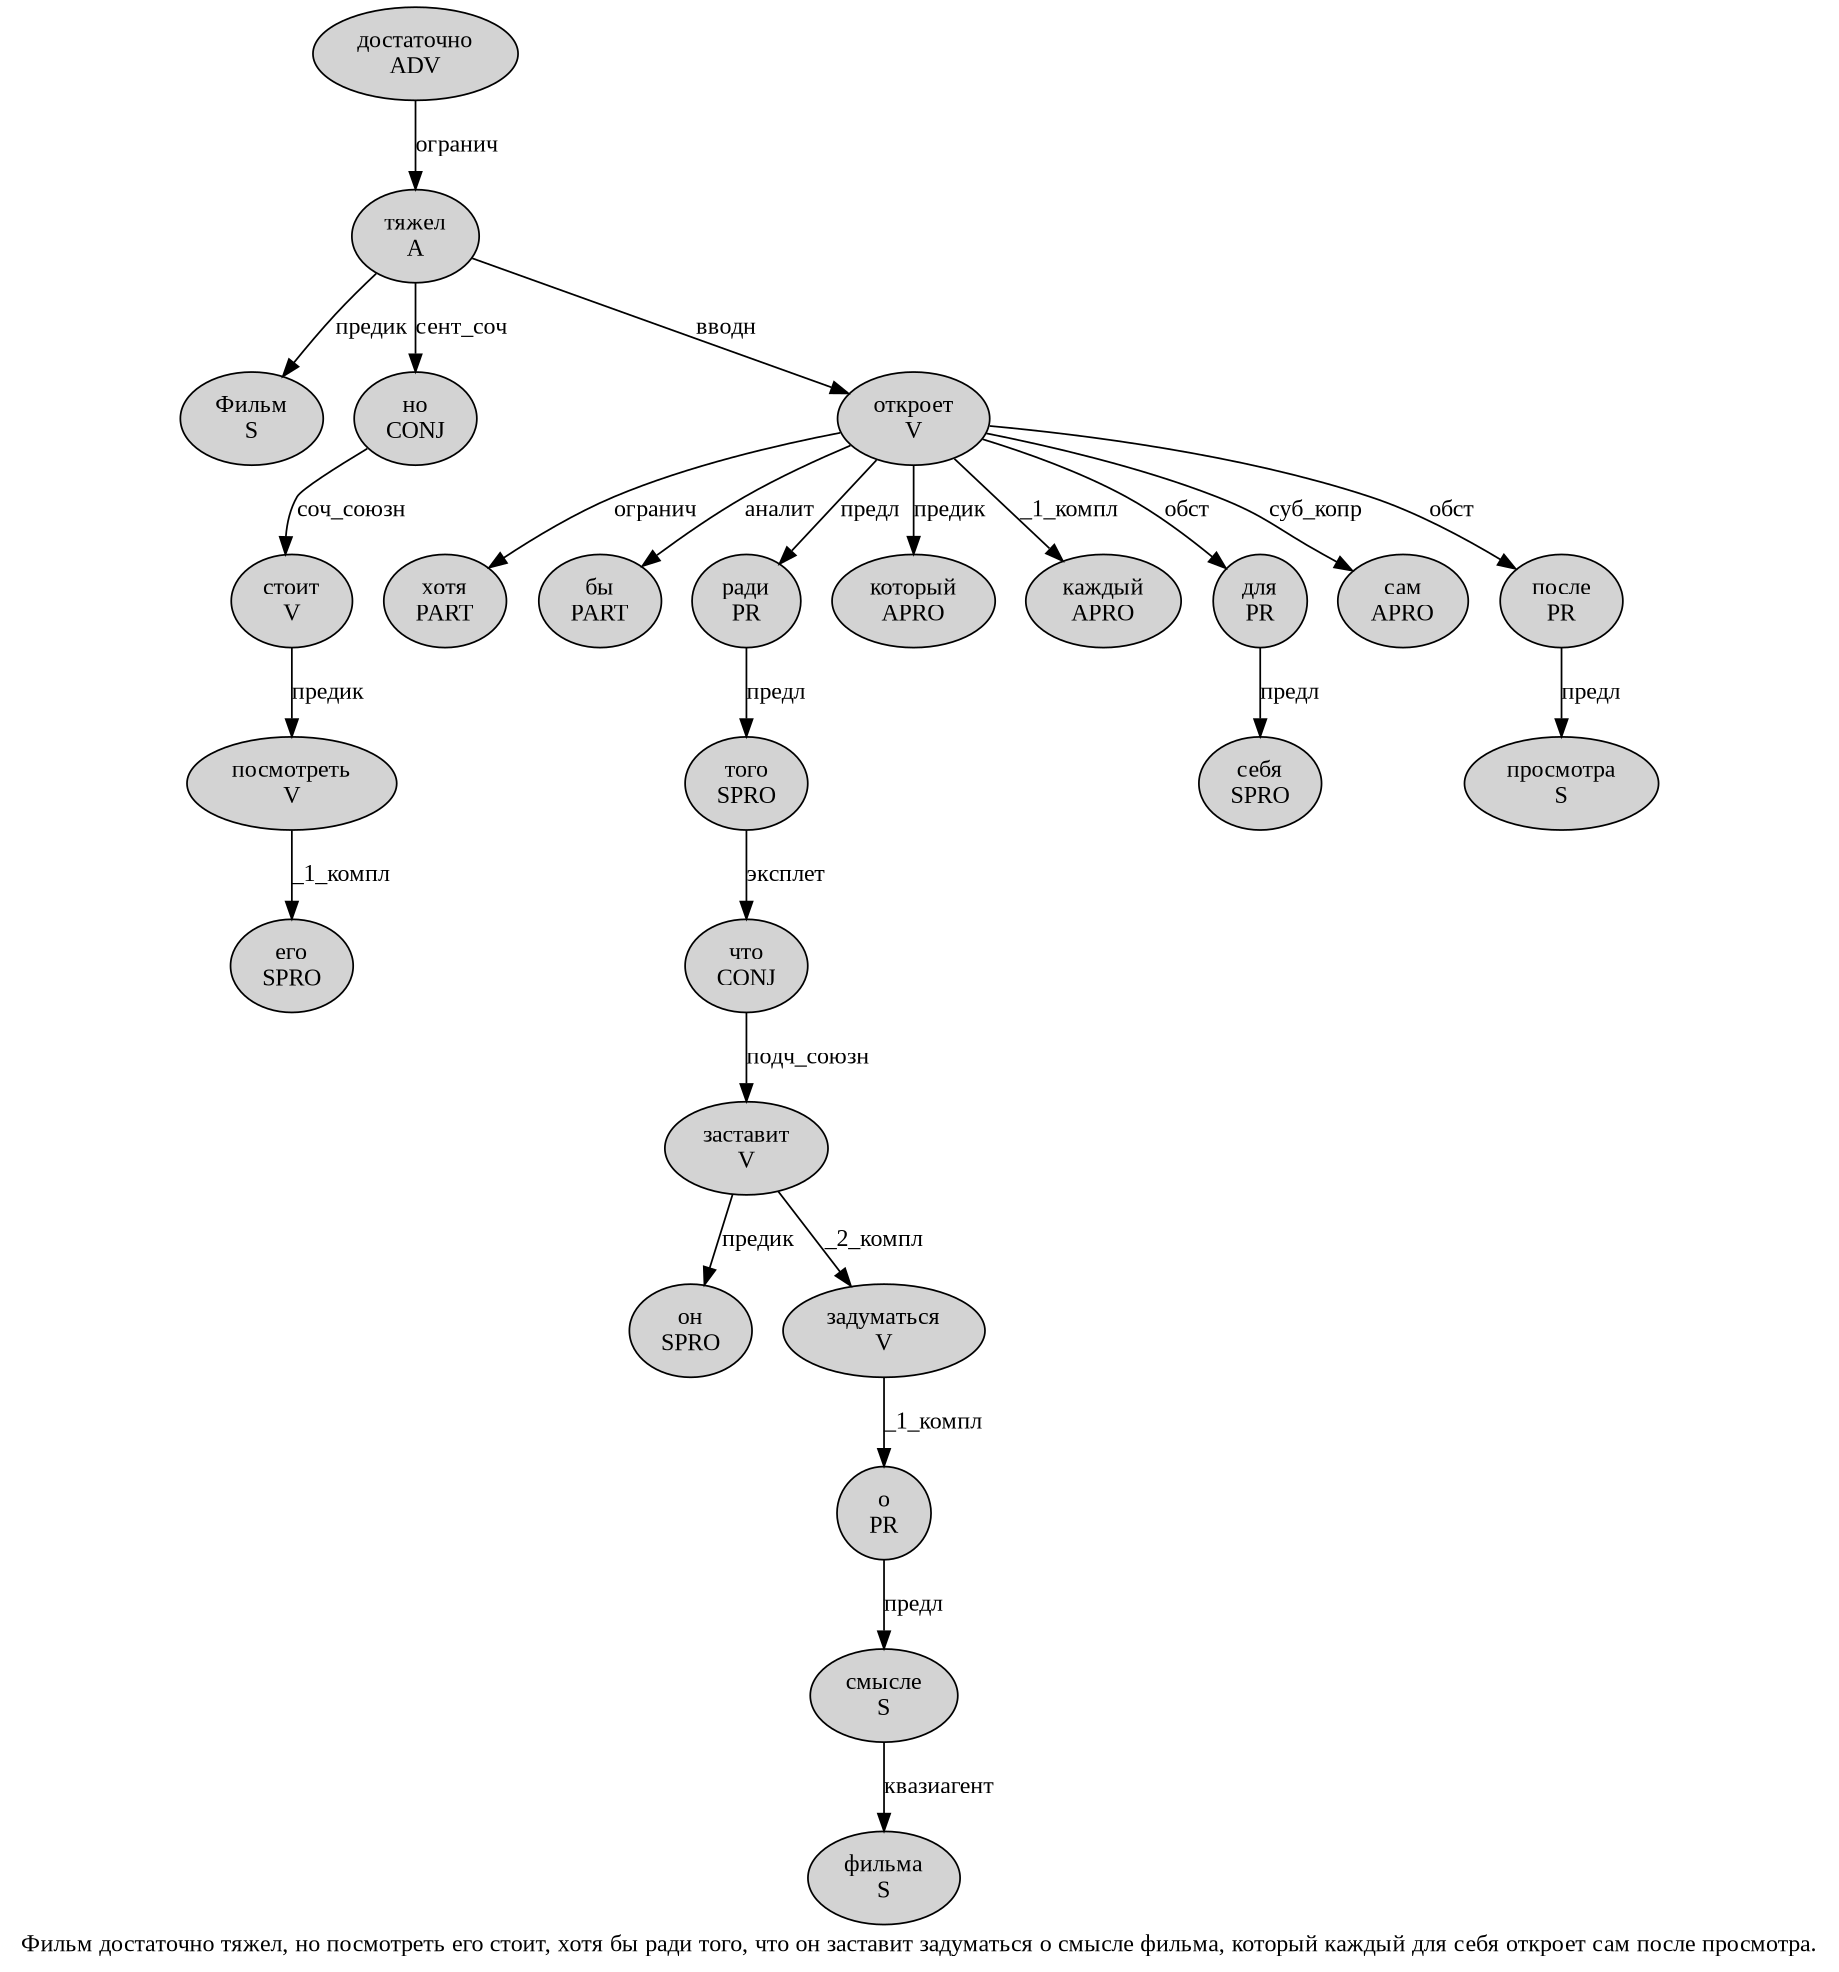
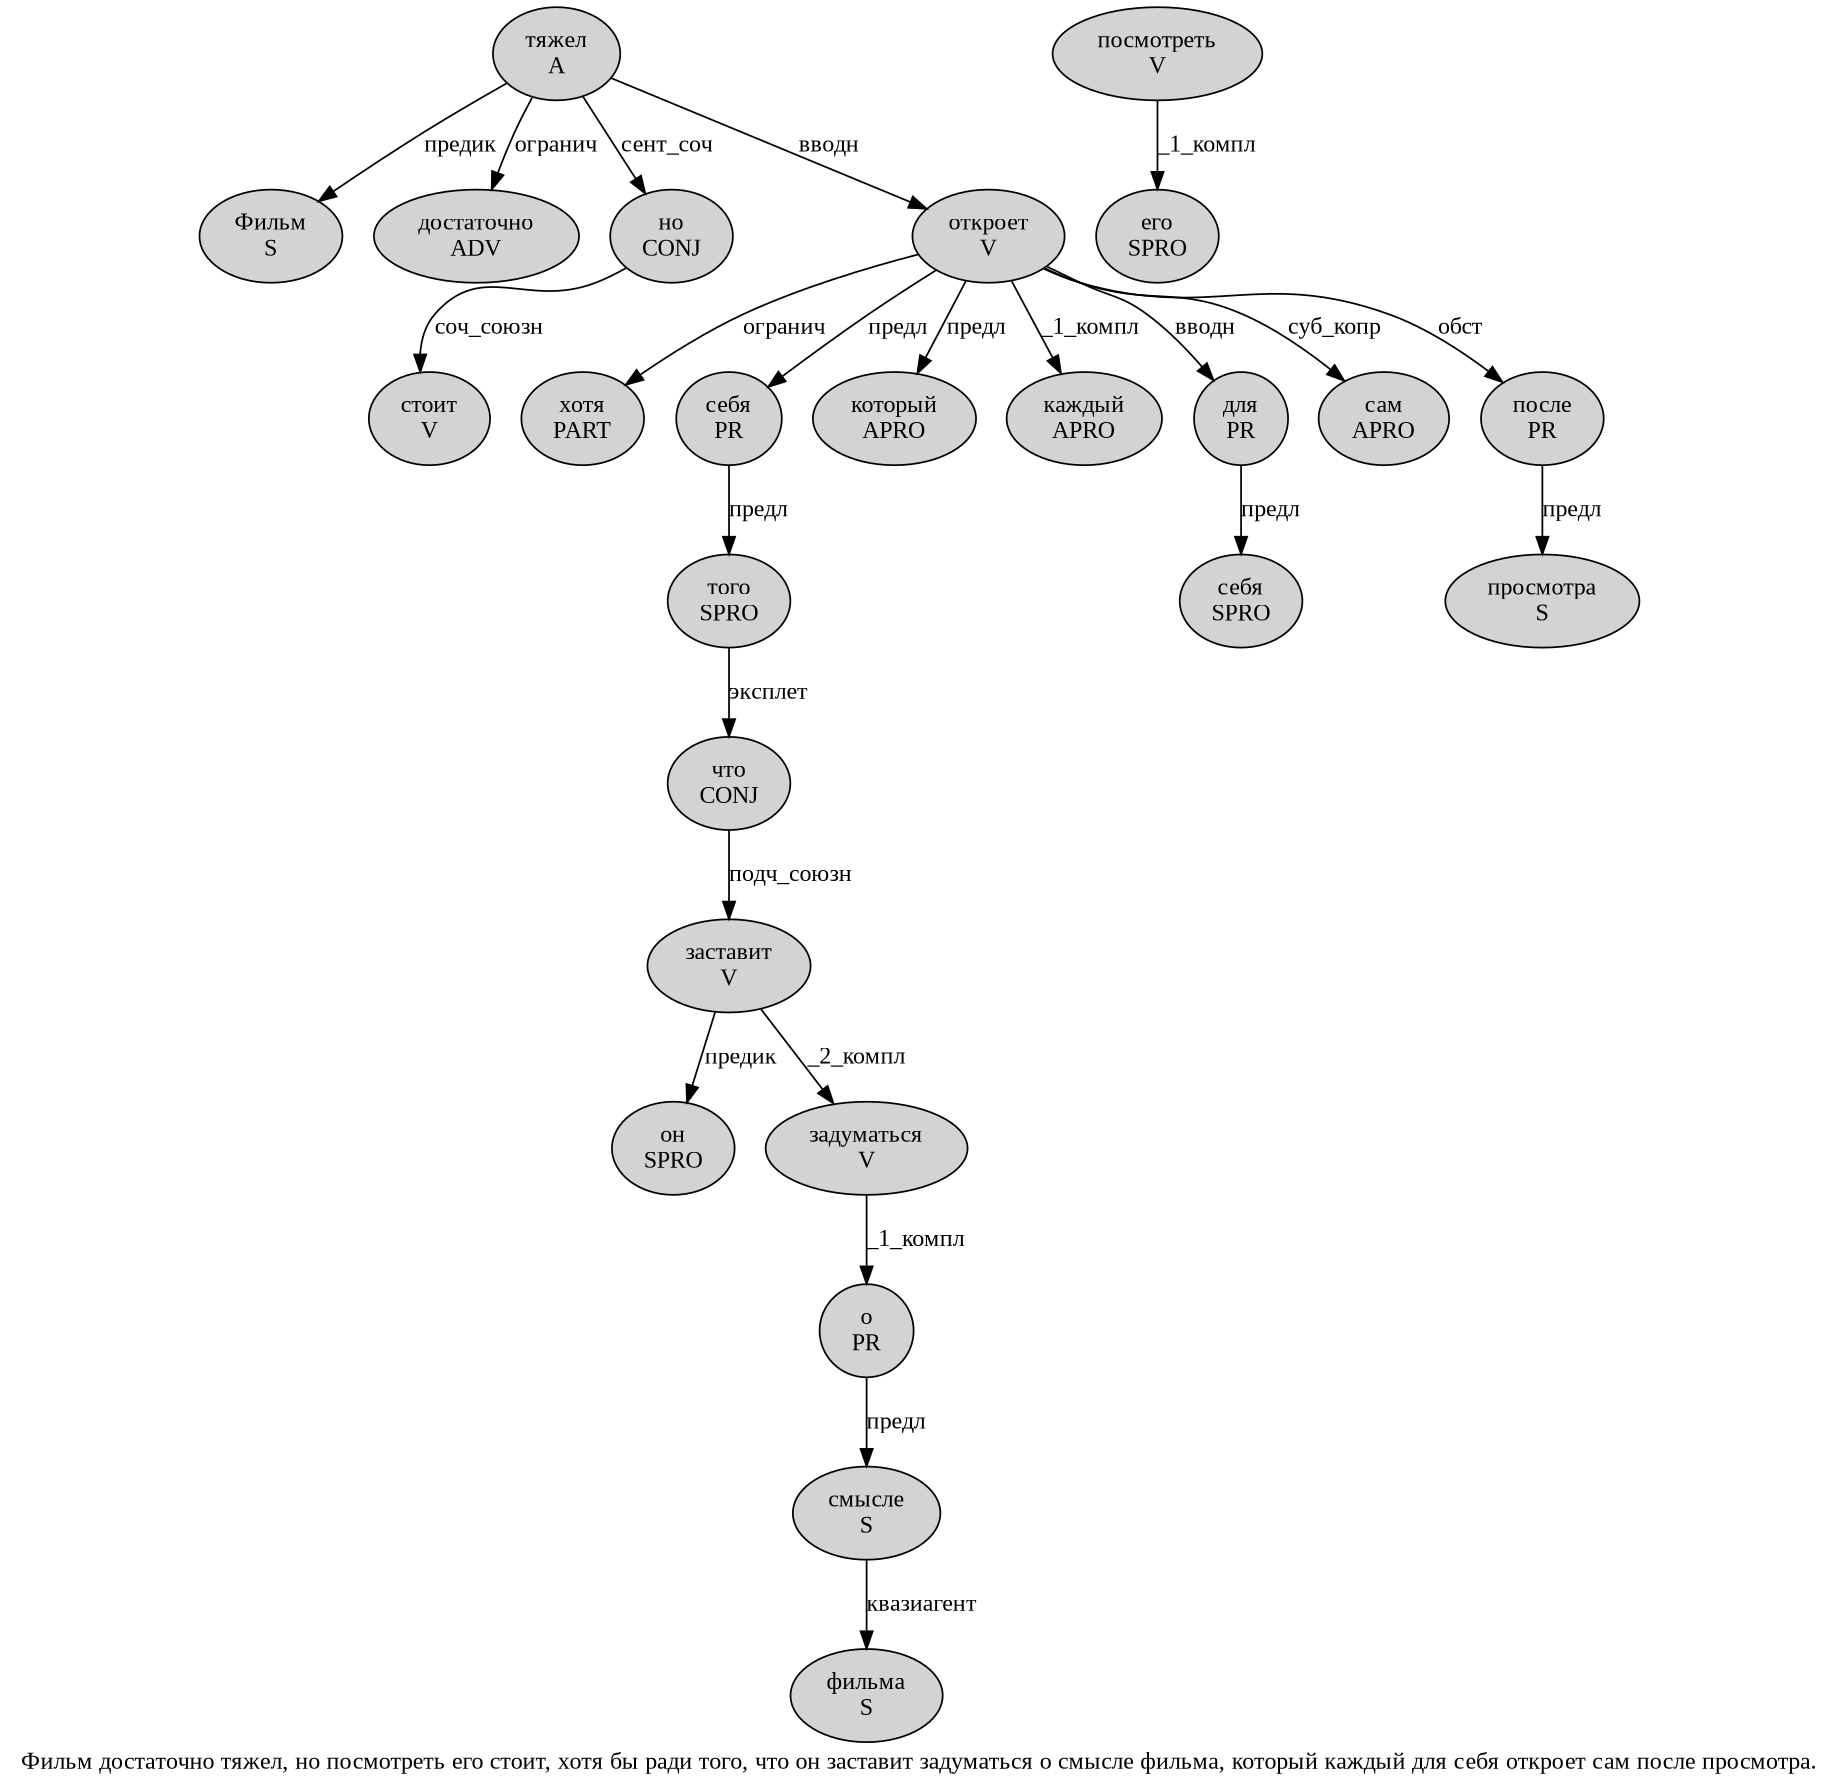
edge "достаточно ADV" -> "тяжел A": reversed
edge "откроет V" -> "который APRO": label "предик" -> "предл"
edge "откроет V" -> "для PR": label "обст" -> "вводн"
node "бы PART": removed
node "ради PR": label "ради PR" -> "себя PR"
edge "стоит V" -> "посмотреть V": removed, label "предик"
